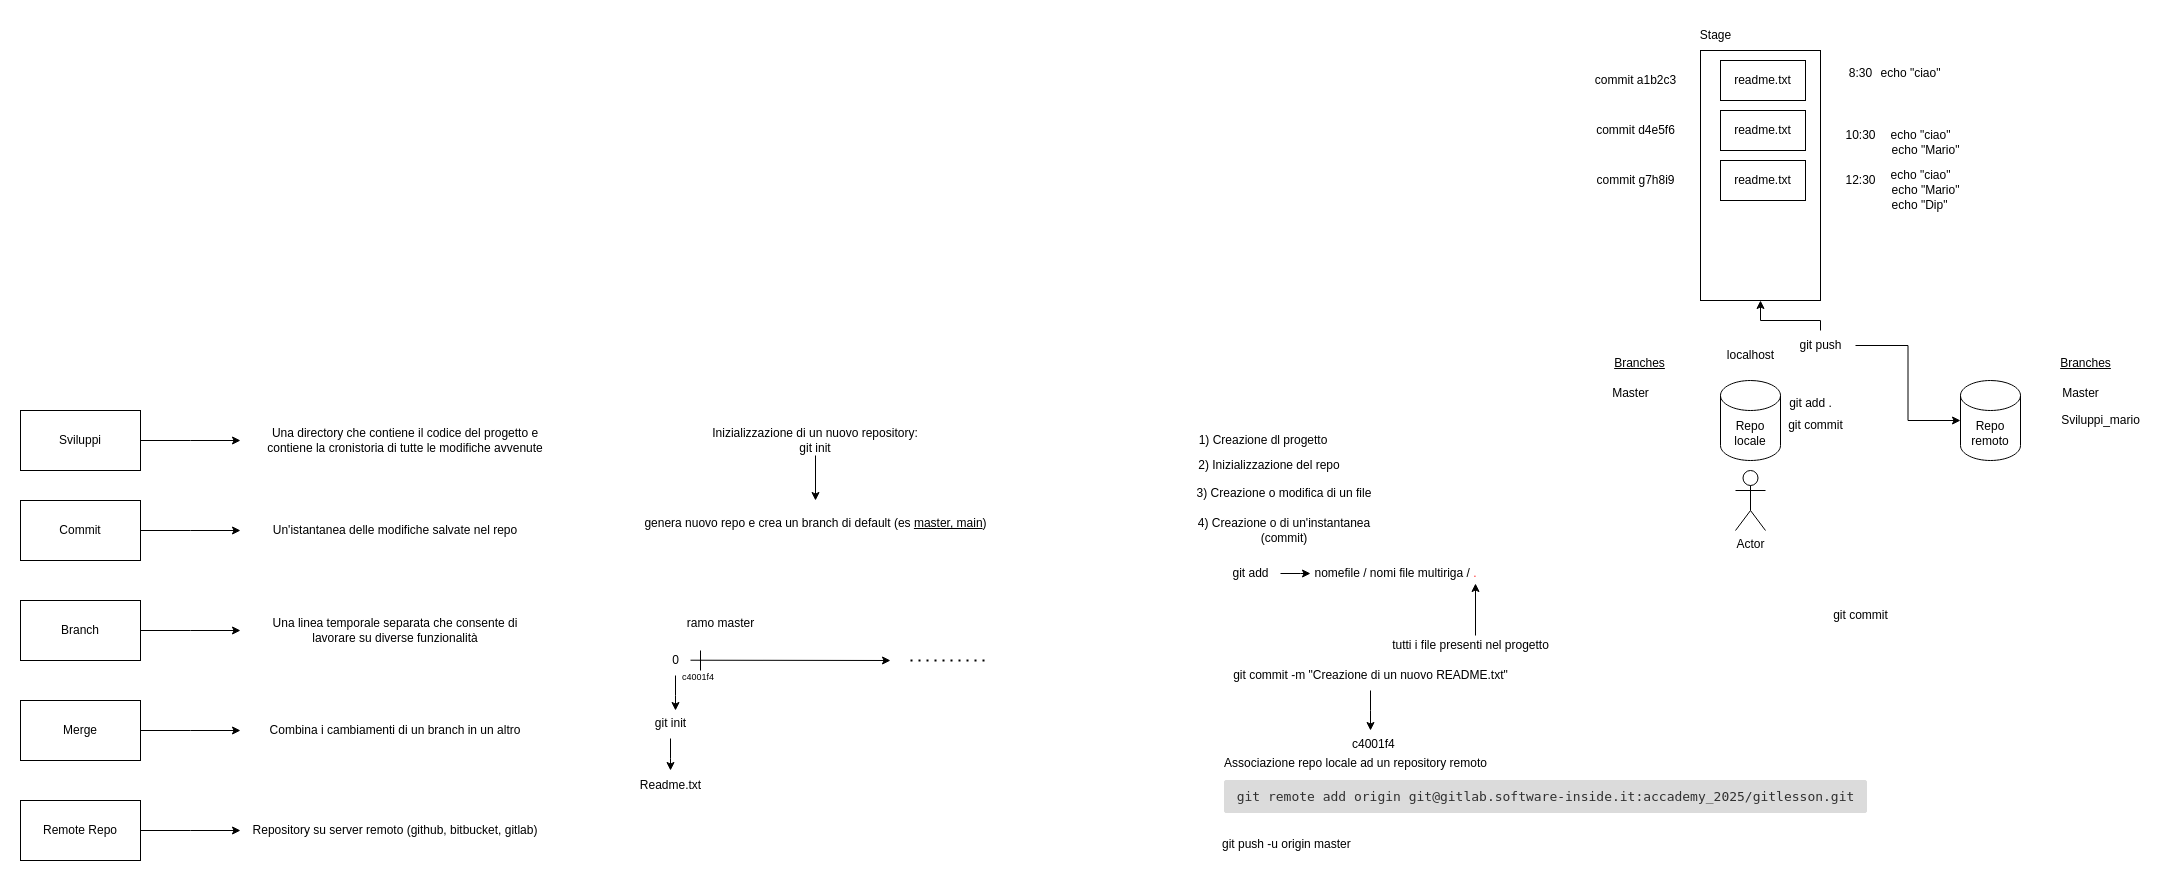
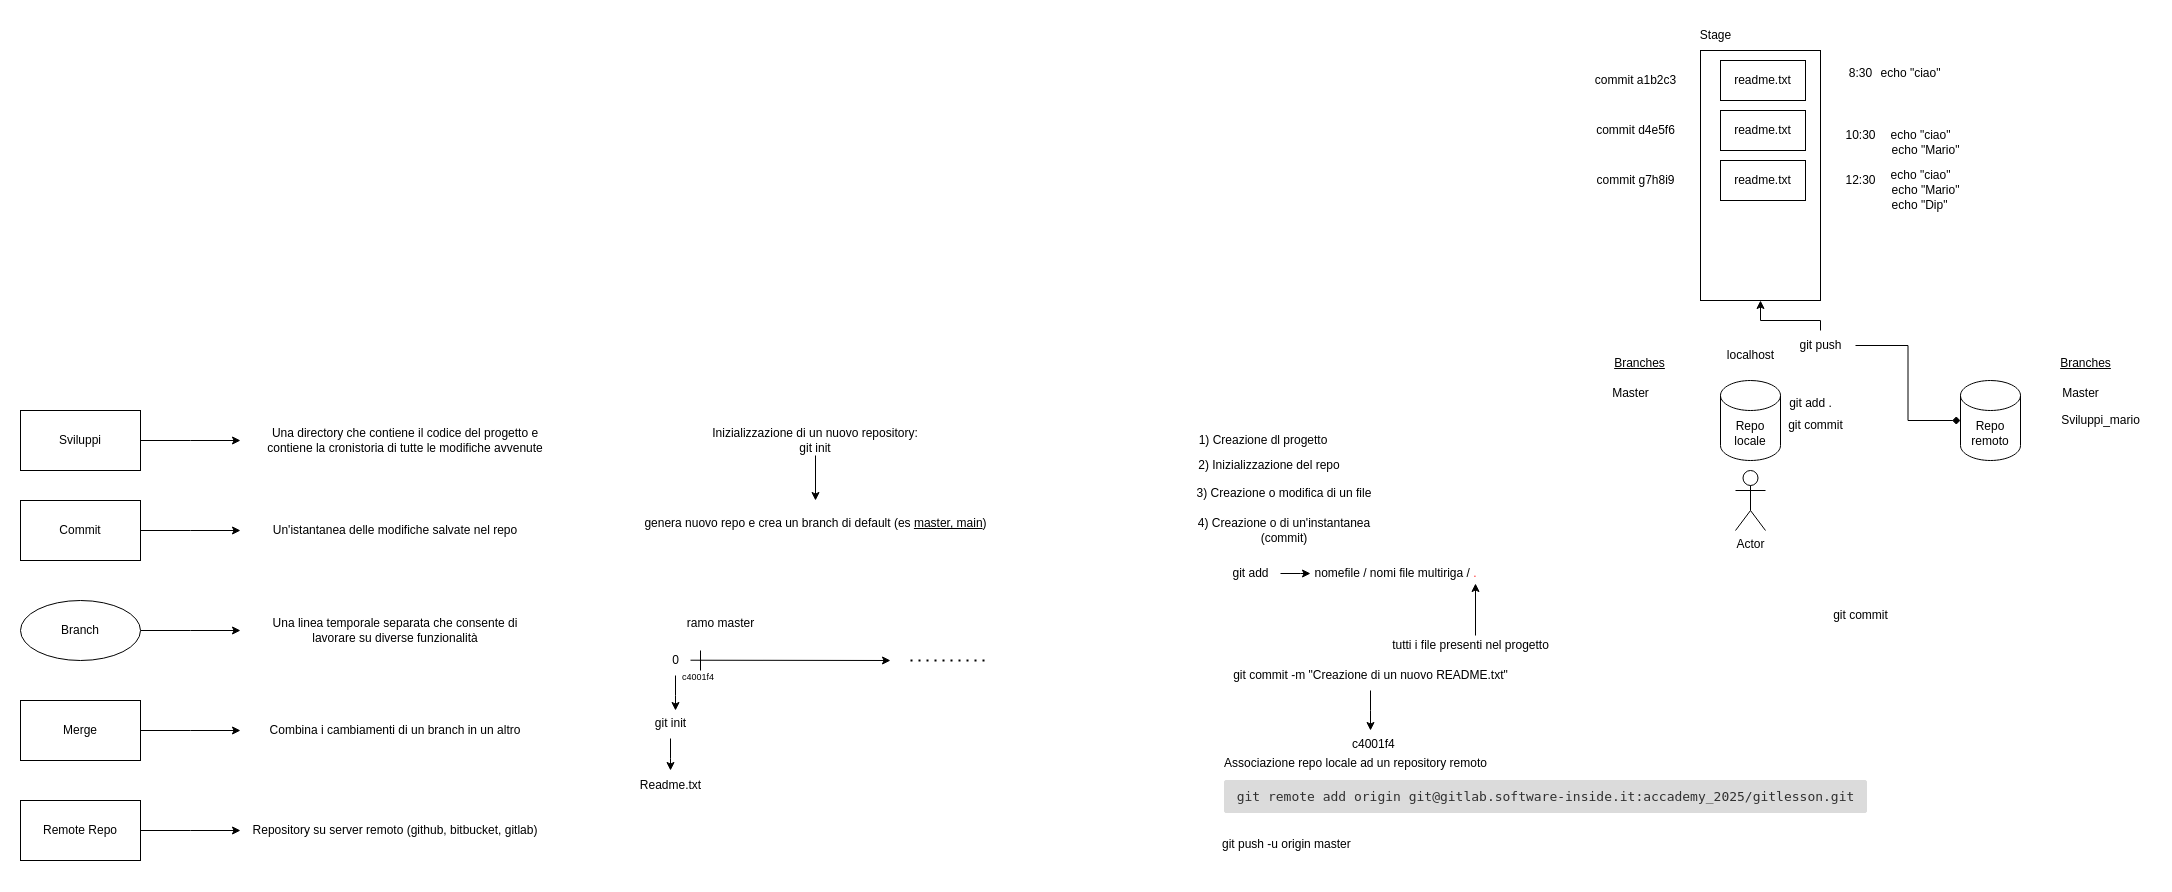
edge "git push" -> "Repo remoto": arrowhead classic -> diamond
node "Branch": shape rectangle -> ellipse
